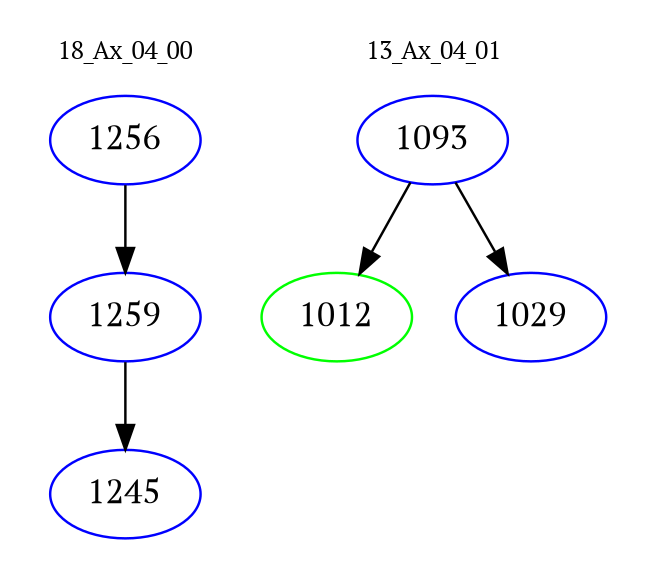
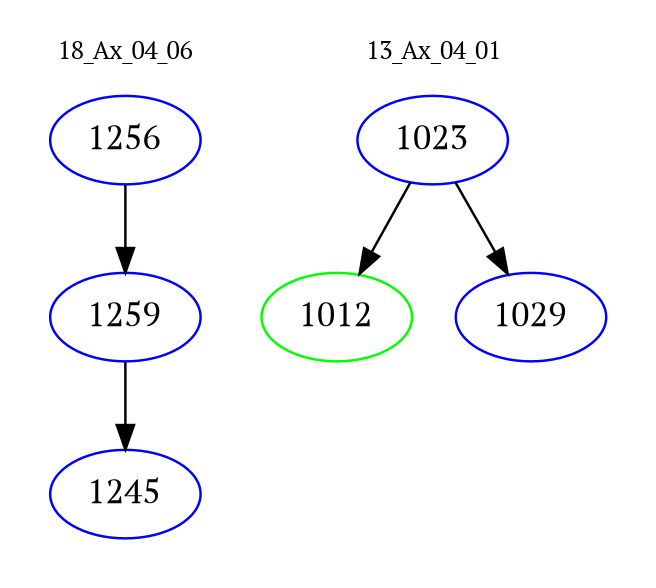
cluster "18_Ax_04_00": label "18_Ax_04_00" -> "18_Ax_04_06"
node "1093": label "1093" -> "1023"
